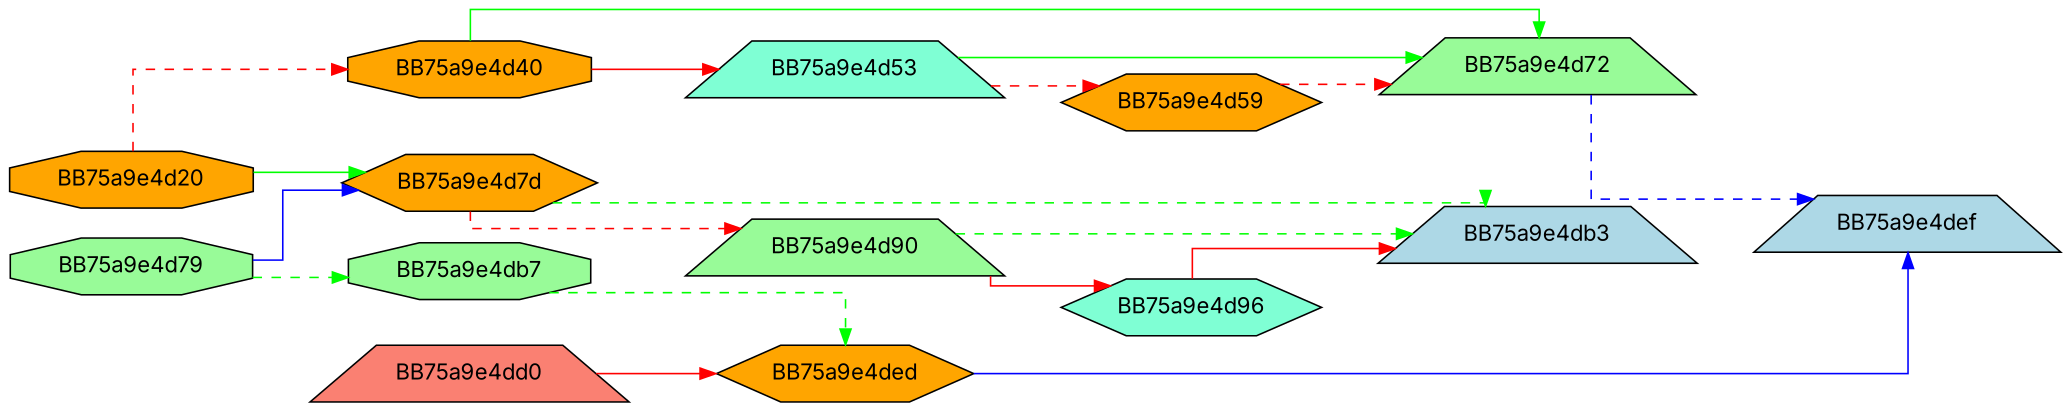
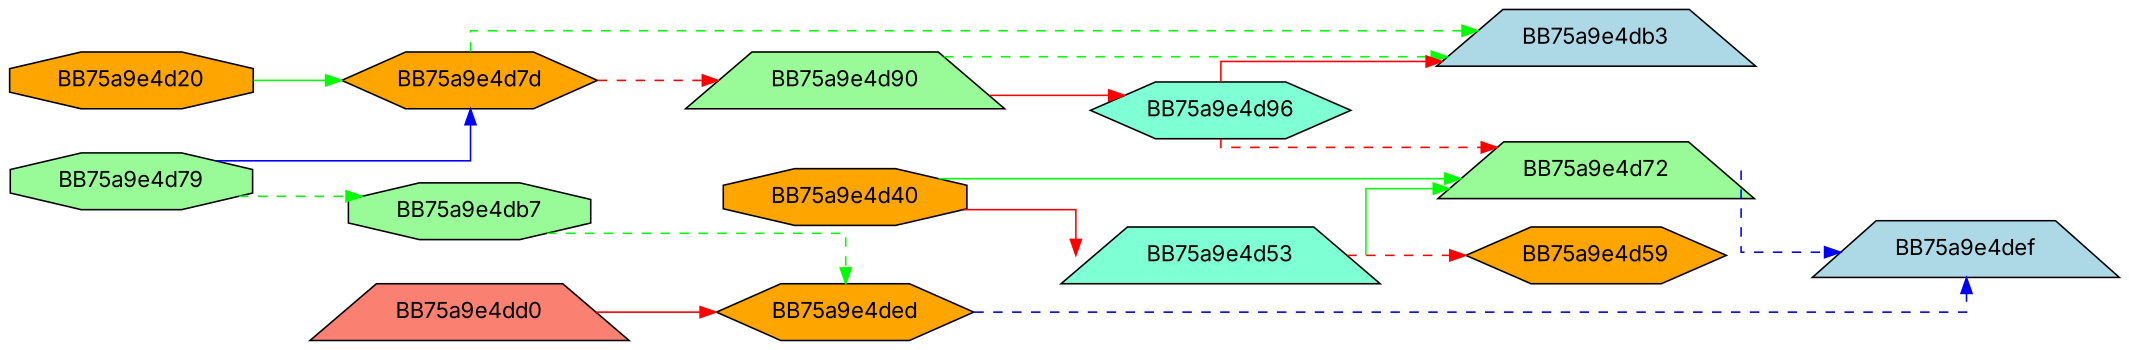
edge "BB75a9e4d20" -> "BB75a9e4d40": removed
edge "BB75a9e4d59" -> "BB75a9e4d72": now "BB75a9e4d96" -> "BB75a9e4d72"
edge "BB75a9e4ded" -> "BB75a9e4def": style solid -> dashed
